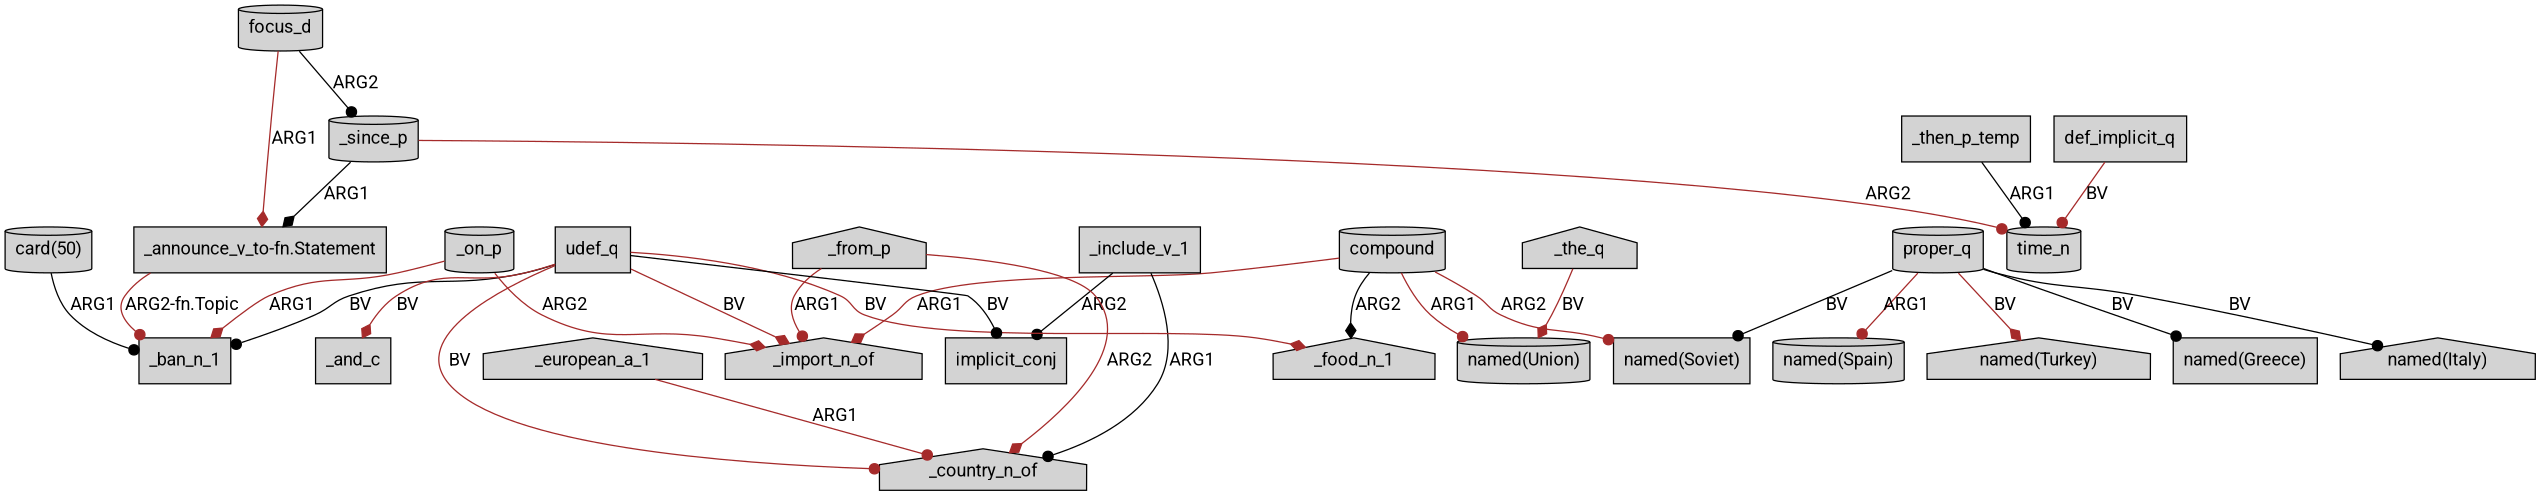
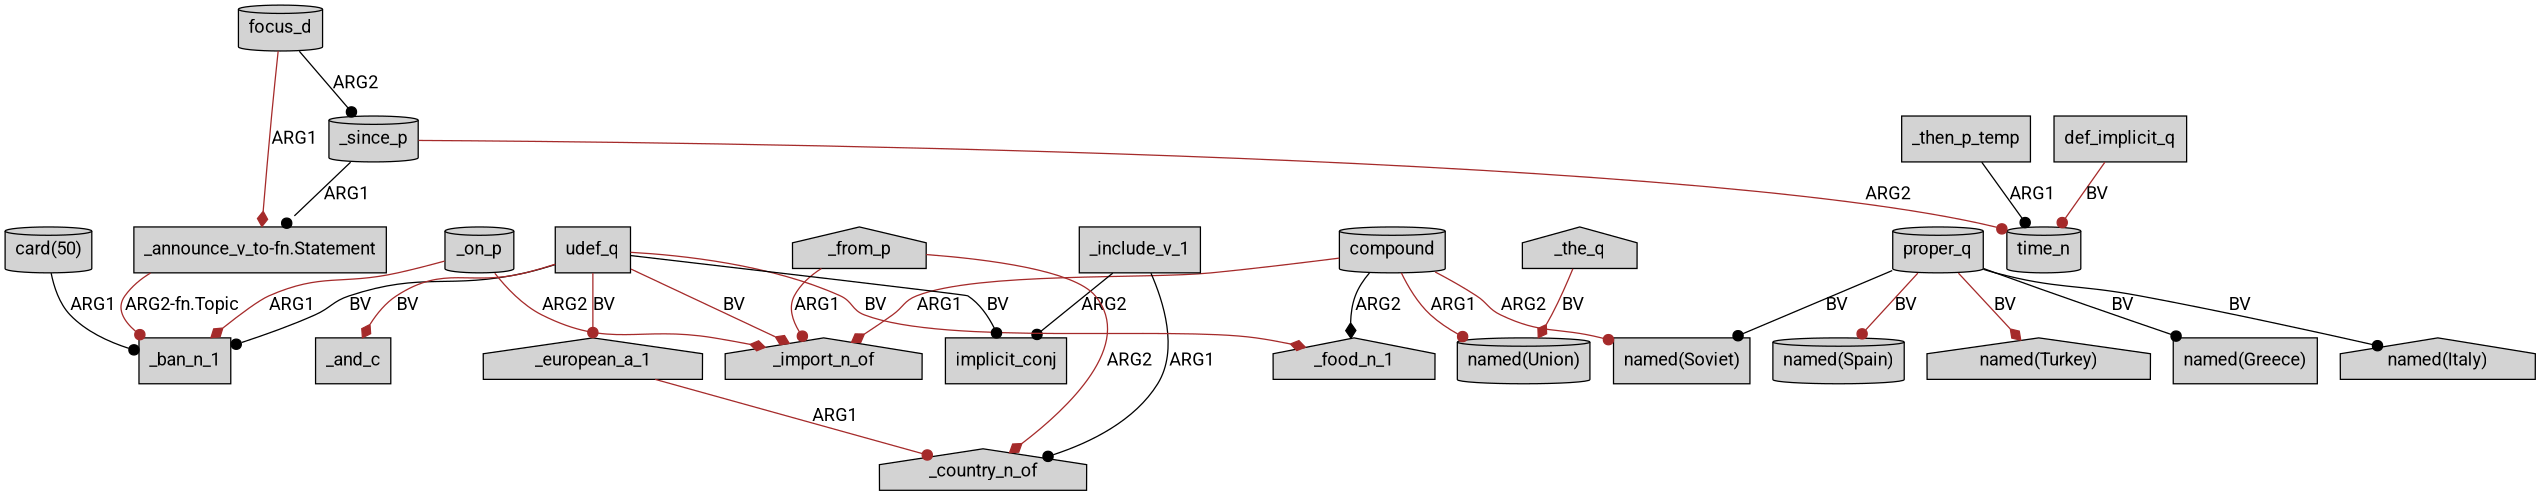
edge "_since_p" -> "_announce_v_to-fn.Statement": arrowhead diamond -> dot
edge "proper_q" -> "named(Spain)": label "ARG1" -> "BV"
edge "udef_q" -> "_country_n_of": now "udef_q" -> "_european_a_1"
